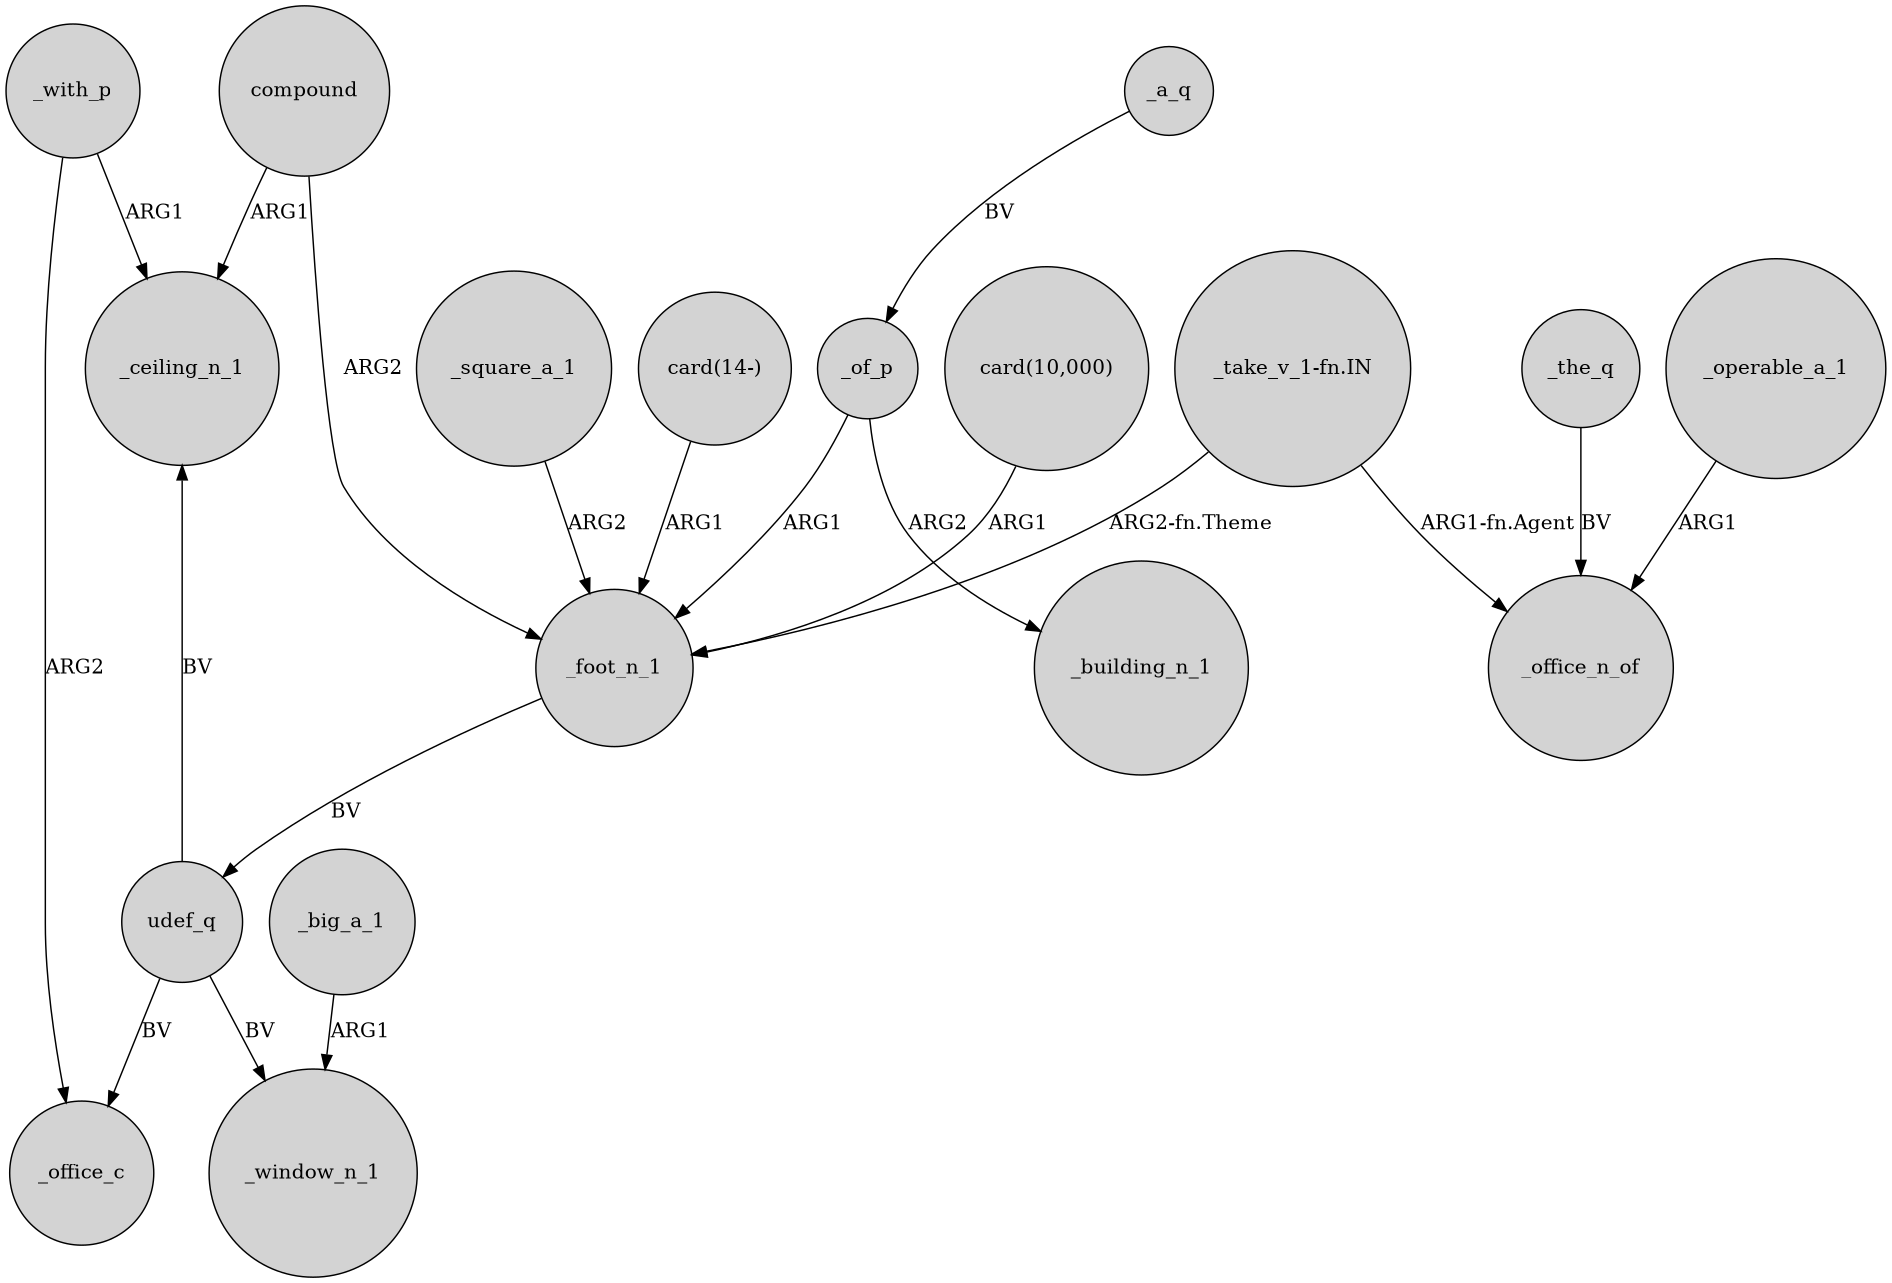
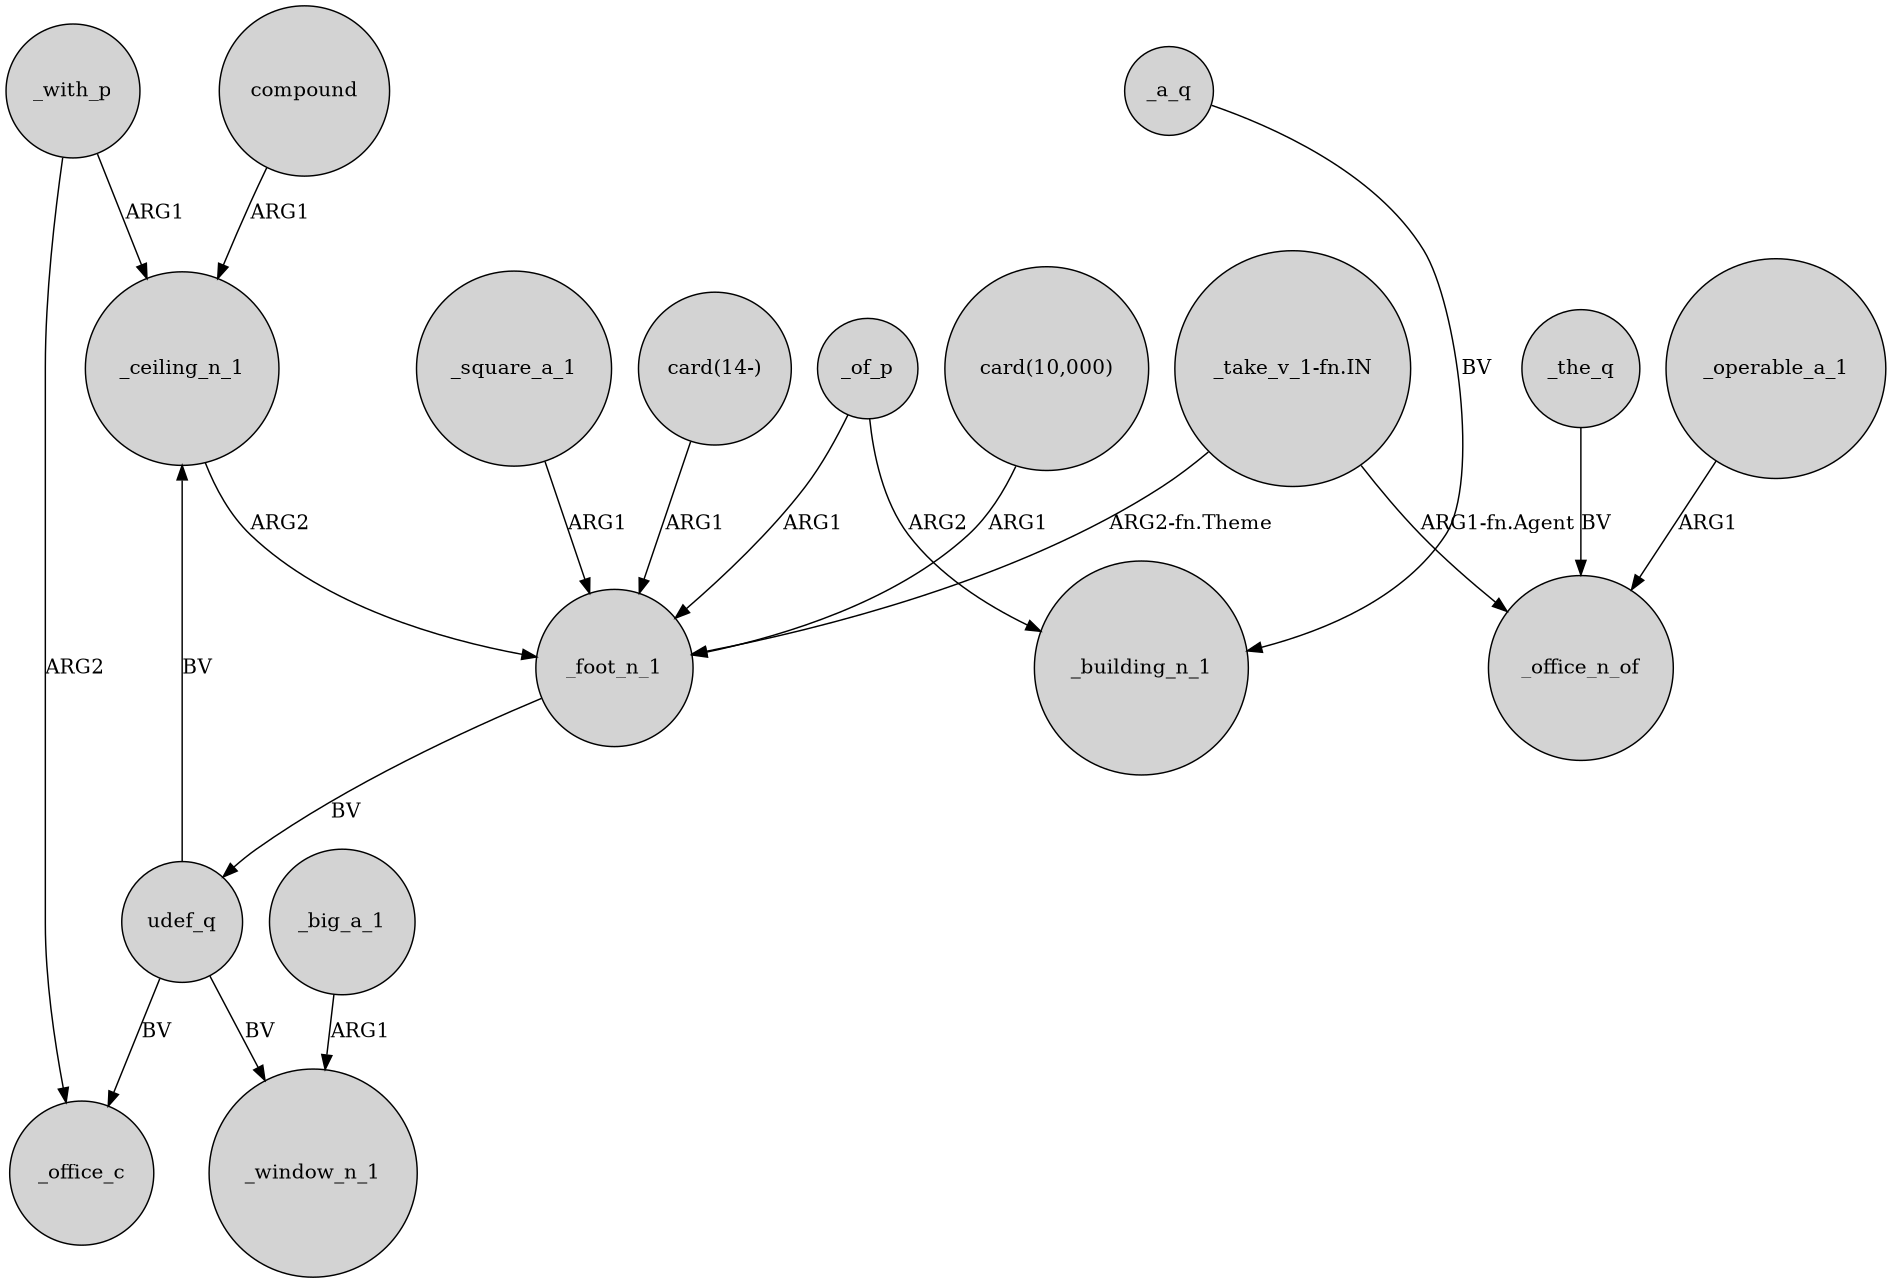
edge "_a_q" -> "_of_p": now "_a_q" -> "_building_n_1"
edge "compound" -> "_foot_n_1": now "_ceiling_n_1" -> "_foot_n_1"
edge "_square_a_1" -> "_foot_n_1": label "ARG2" -> "ARG1"
